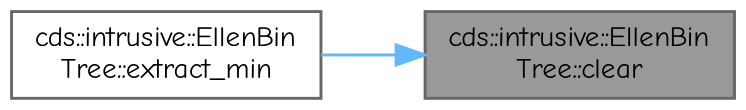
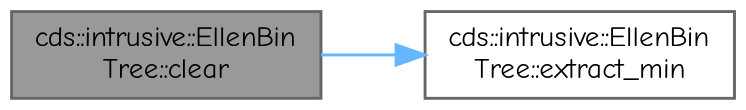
edge "cds::intrusive::EllenBin Tree::extract_min" -> "cds::intrusive::EllenBin Tree::clear": reversed
